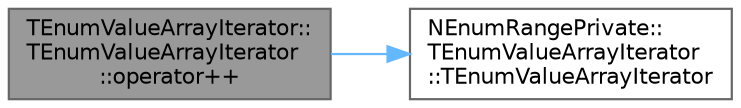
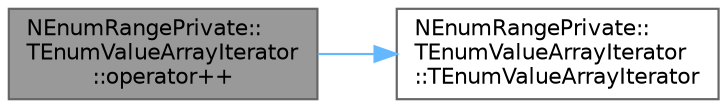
node "TEnumValueArrayIterator:: TEnumValueArrayIterator ::operator++": label "TEnumValueArrayIterator:: TEnumValueArrayIterator ::operator++" -> "NEnumRangePrivate:: TEnumValueArrayIterator ::operator++"
